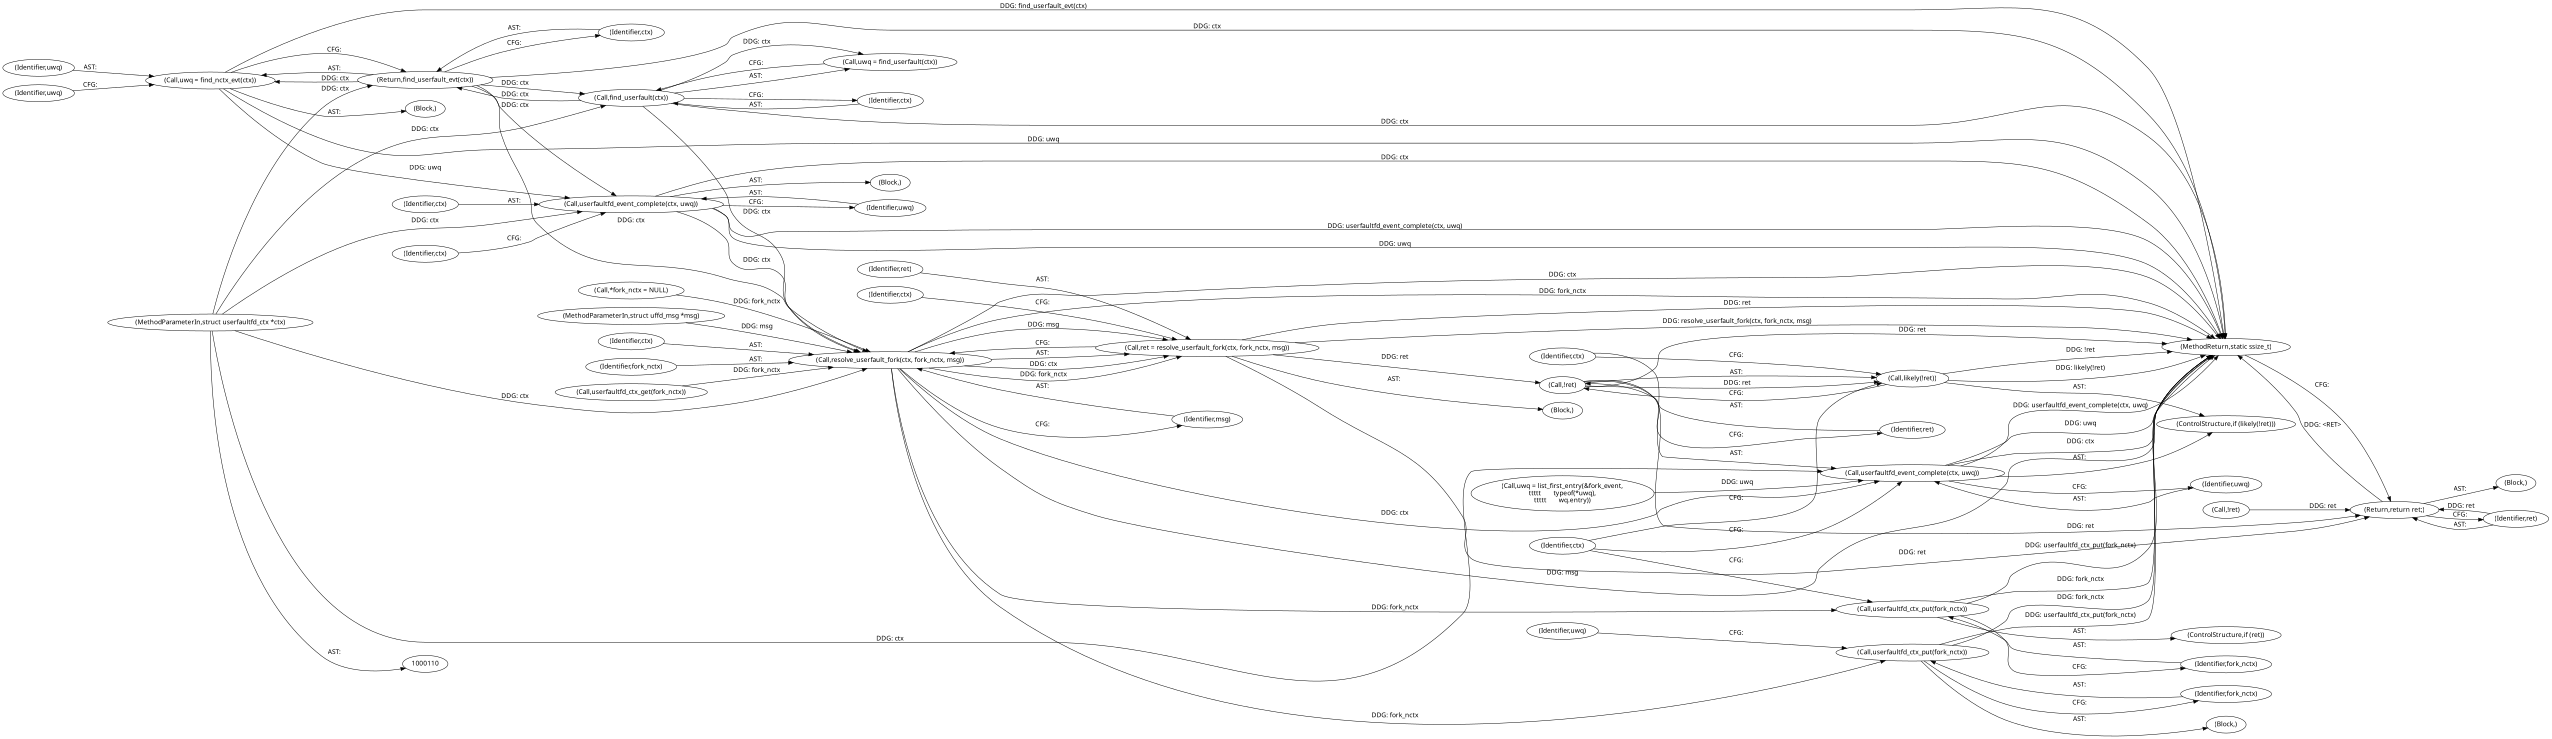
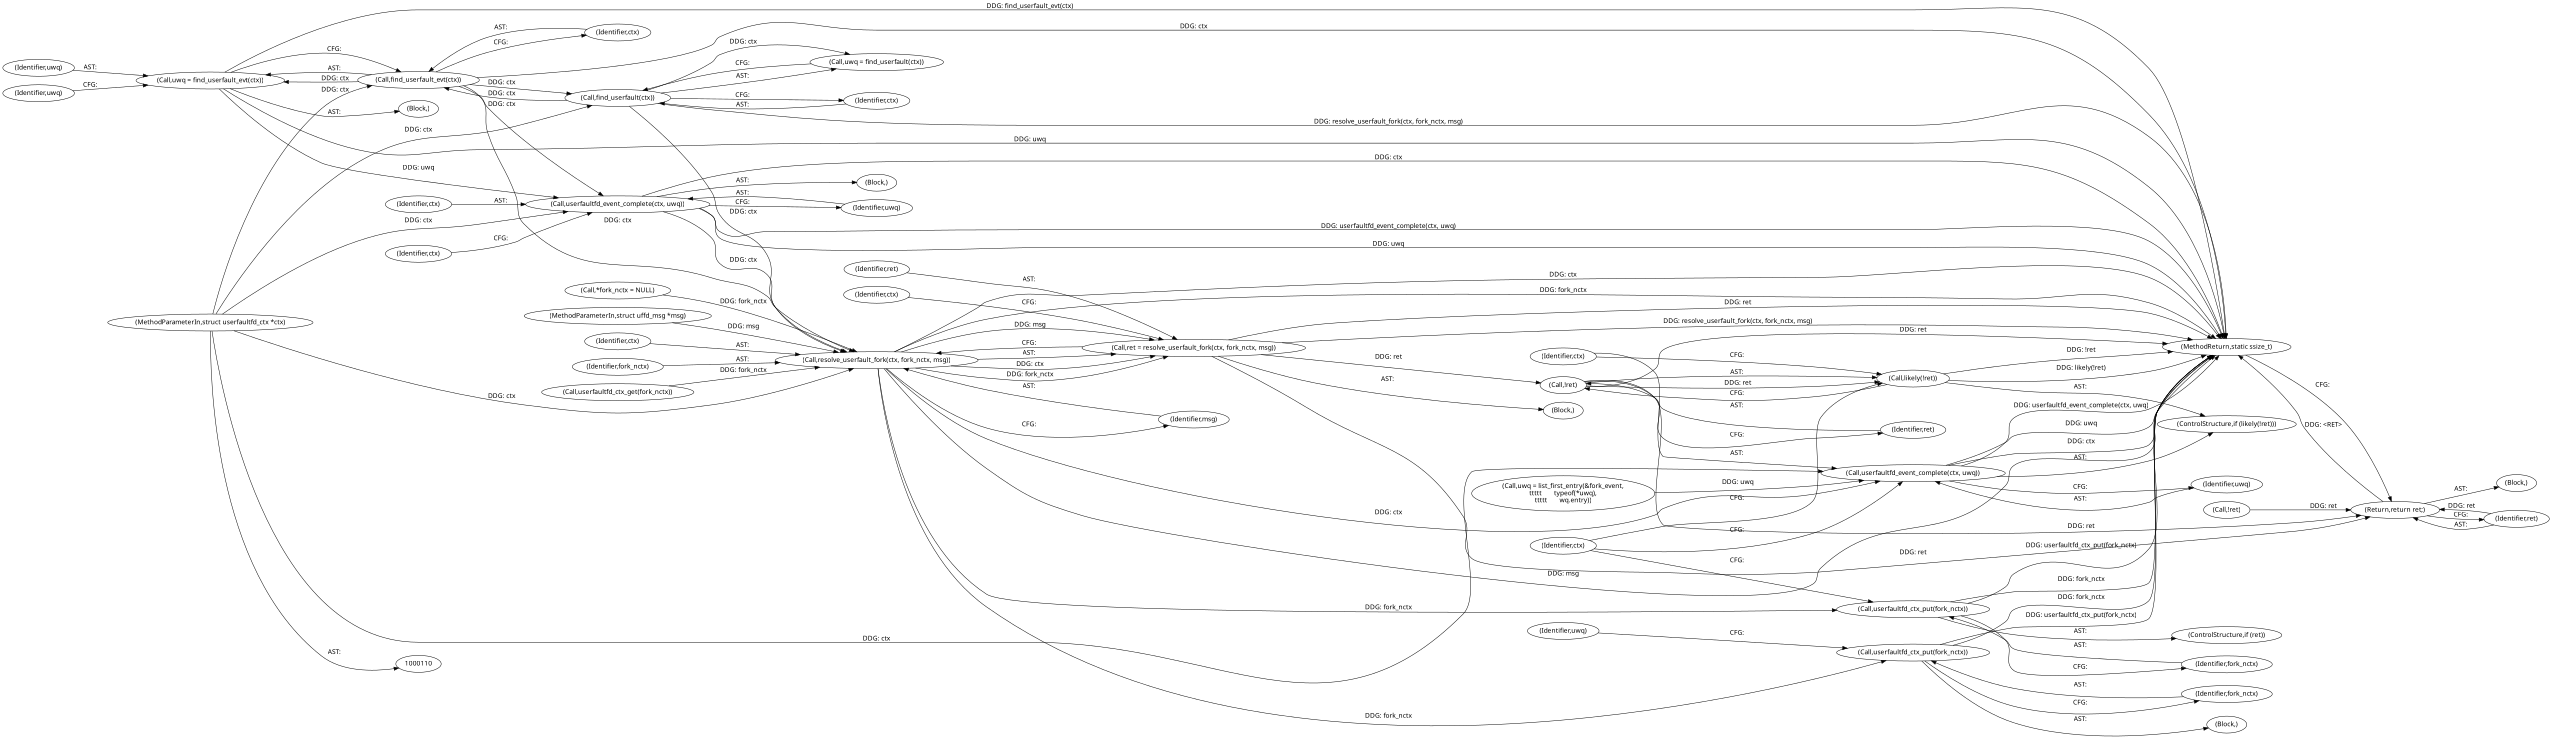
node "(Return,find_userfault_evt(ctx))": label "(Return,find_userfault_evt(ctx))" -> "(Call,find_userfault_evt(ctx))"
node "(Call,uwq = find_nctx_evt(ctx))": label "(Call,uwq = find_nctx_evt(ctx))" -> "(Call,uwq = find_userfault_evt(ctx))"
edge "(Call,find_userfault(ctx))" -> "(MethodReturn,static ssize_t)": label "DDG: ctx" -> "DDG: resolve_userfault_fork(ctx, fork_nctx, msg)"
